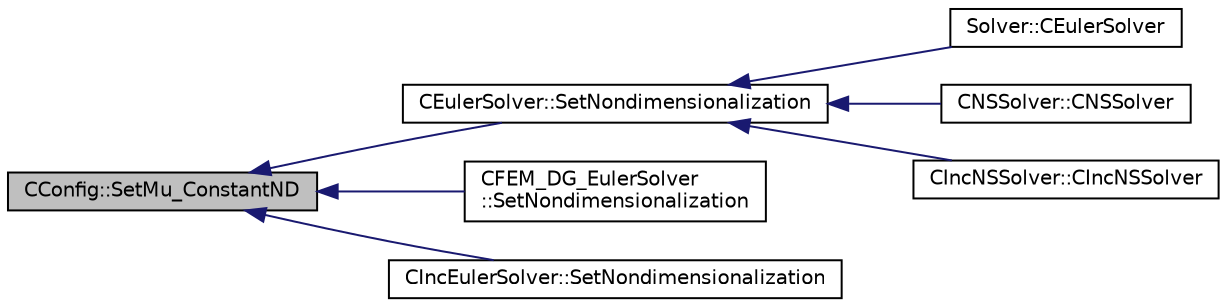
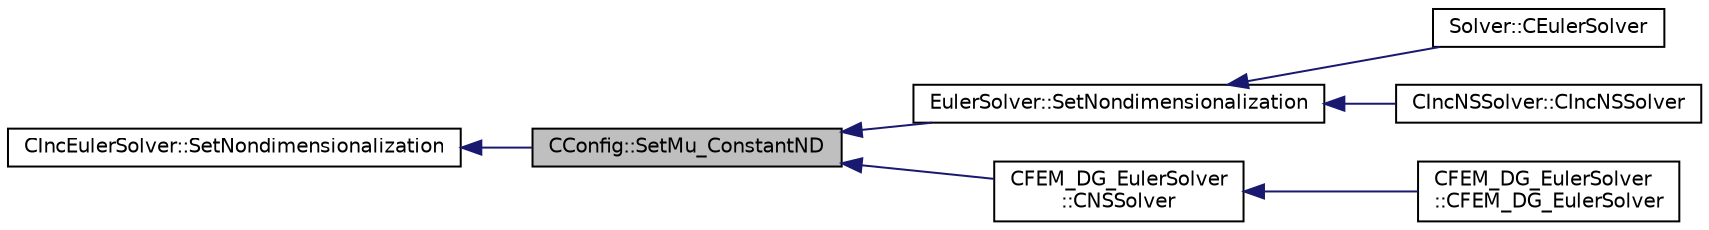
node "CEulerSolver::SetNondimensionalization": label "CEulerSolver::SetNondimensionalization" -> "EulerSolver::SetNondimensionalization"
node "CNSSolver::CNSSolver": removed
node "CFEM_DG_EulerSolver ::SetNondimensionalization": label "CFEM_DG_EulerSolver ::SetNondimensionalization" -> "CFEM_DG_EulerSolver ::CNSSolver"
node "CFEM_DG_EulerSolver ::CFEM_DG_EulerSolver": added
edge "CIncEulerSolver::SetNondimensionalization" -> "CConfig::SetMu_ConstantND": reversed
